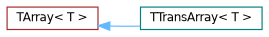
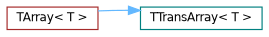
edge "TTransArray< T >" -> "TArray< T >": reversed
